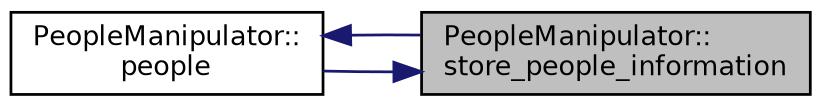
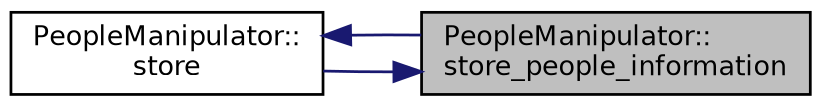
node "PeopleManipulator:: people": label "PeopleManipulator:: people" -> "PeopleManipulator:: store"
